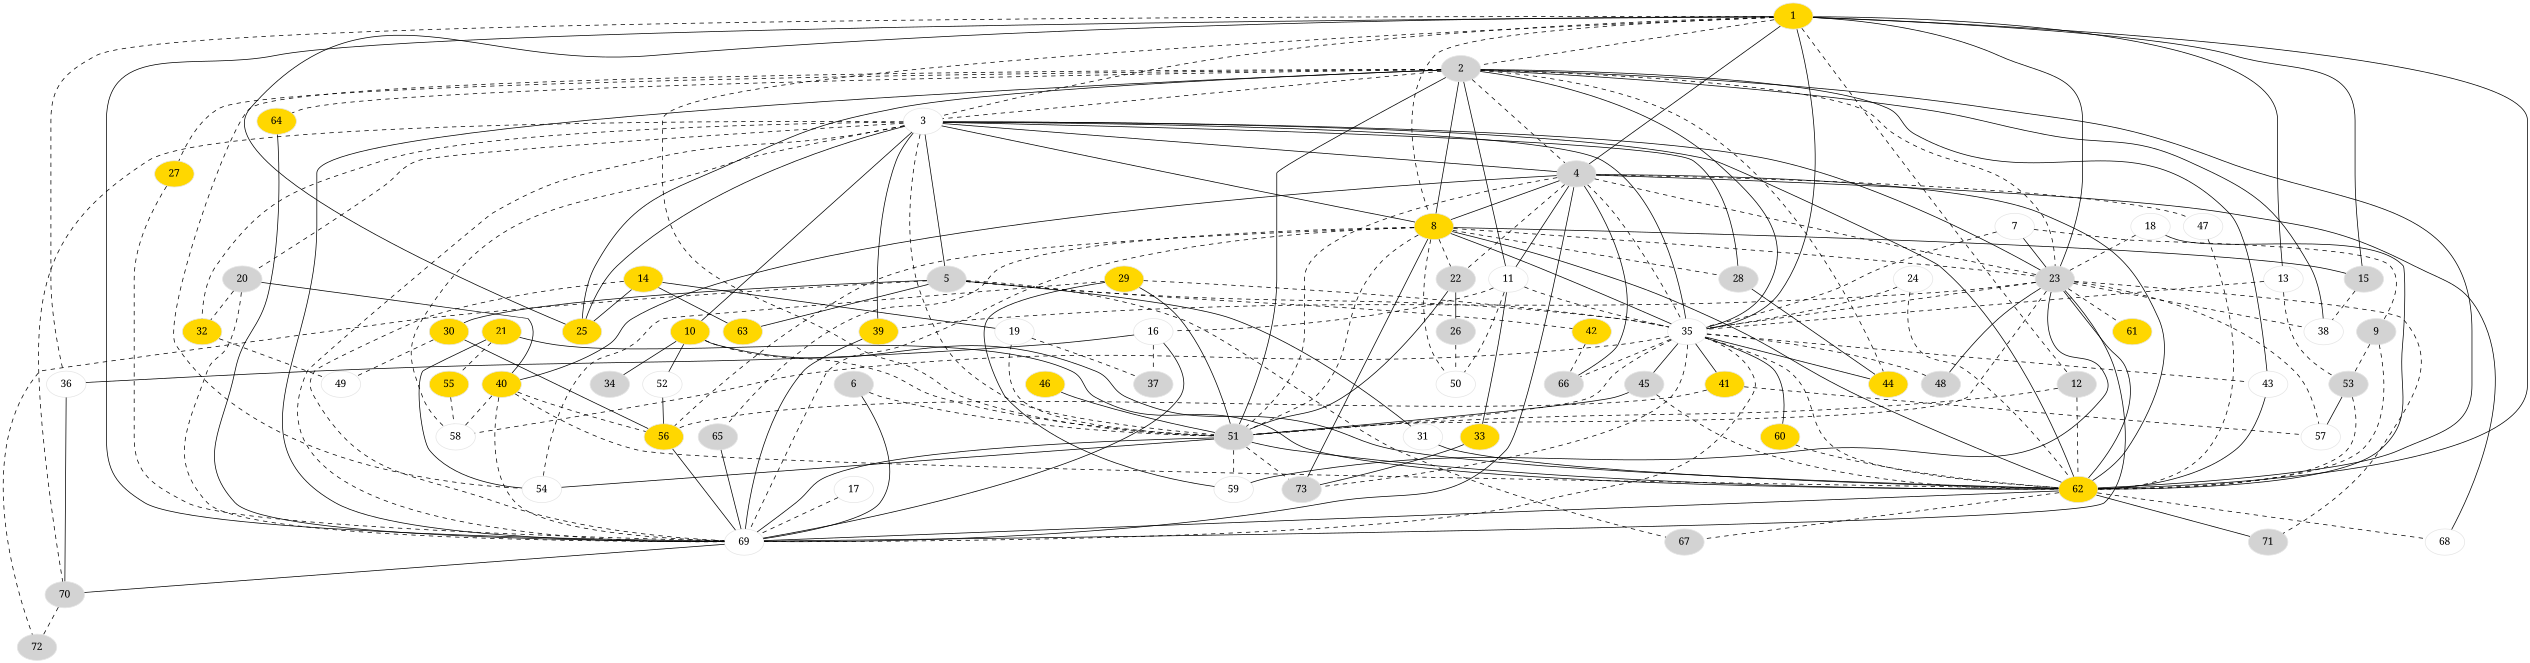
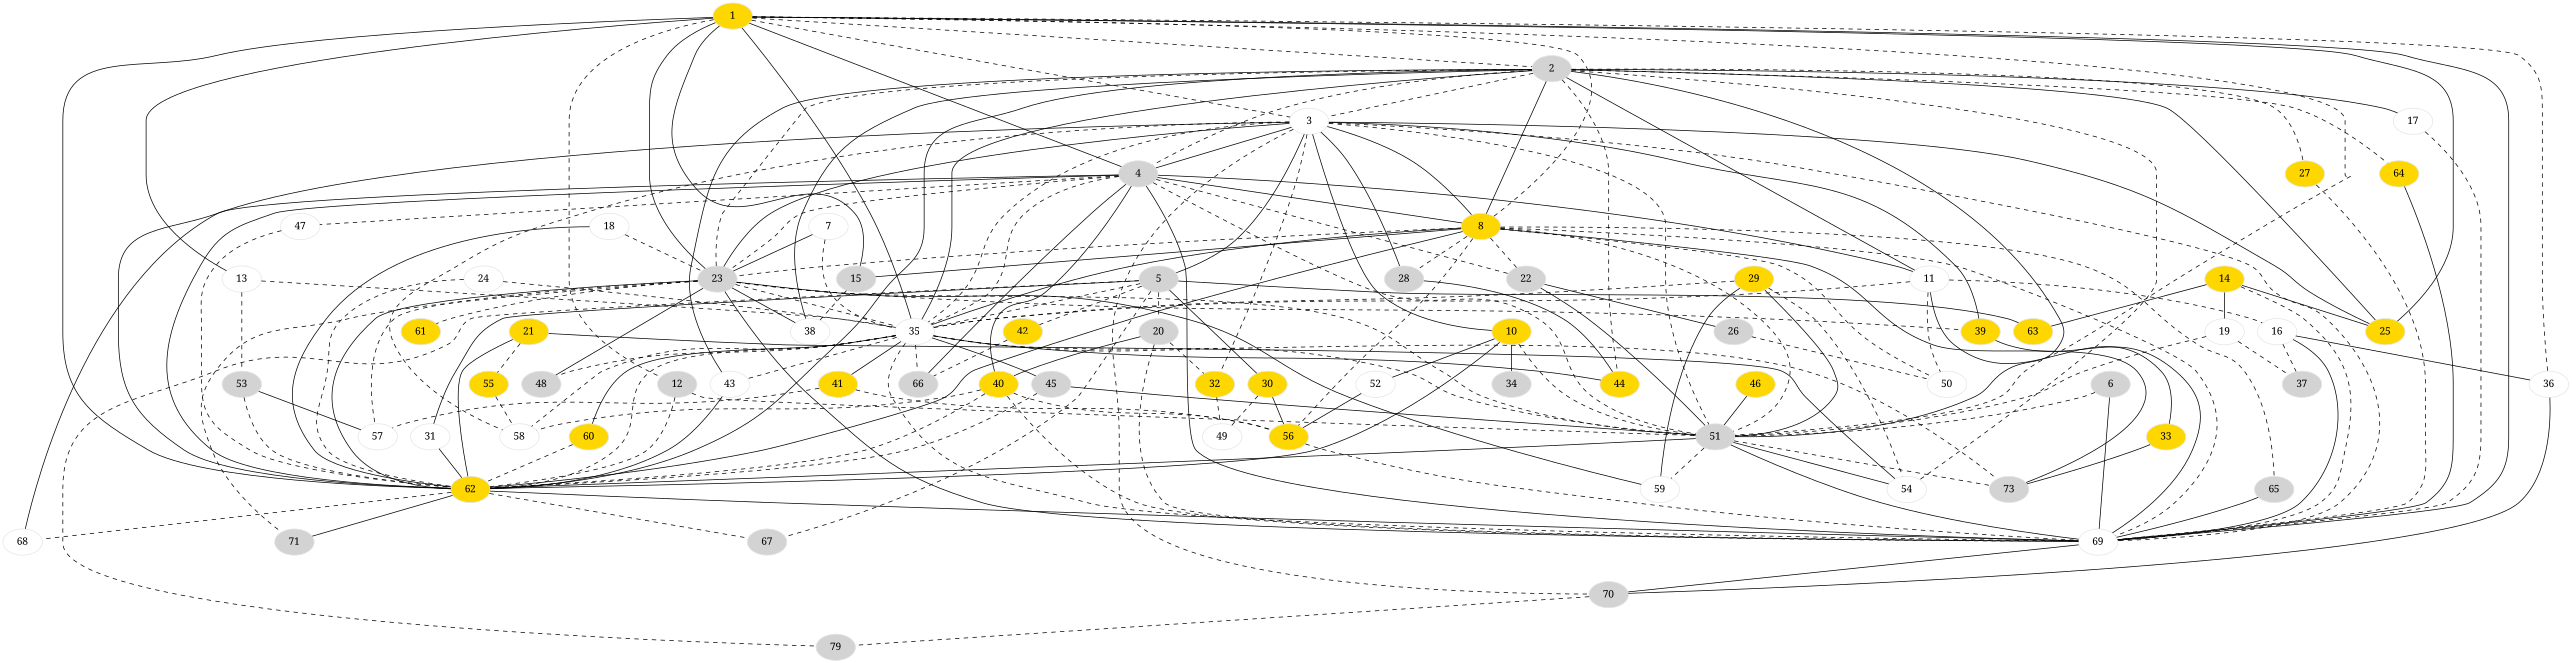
edge "2" -- "69": now "2" -- "17"
edge "3" -- "20": now "5" -- "20"
edge "3" -- "35": style solid -> dashed
edge "23" -- "38": style dashed -> solid
node "9": removed
edge "56" -- "69": style solid -> dashed
node "72": label "72" -> "79"
